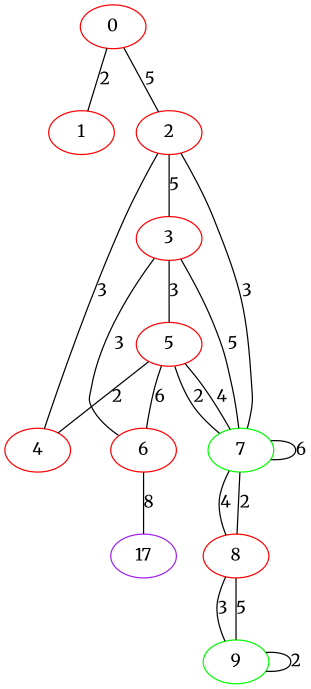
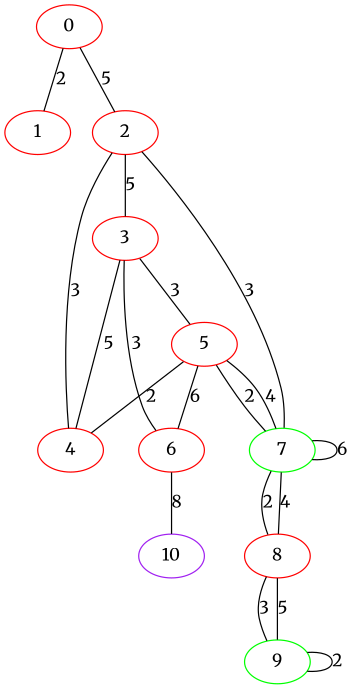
edge "3" -- "7": now "3" -- "4"
node "17": label "17" -> "10"
